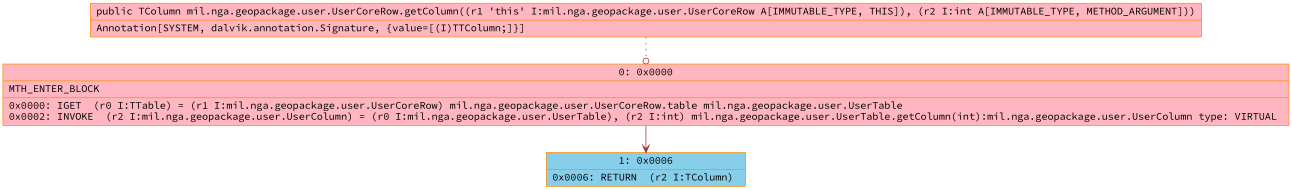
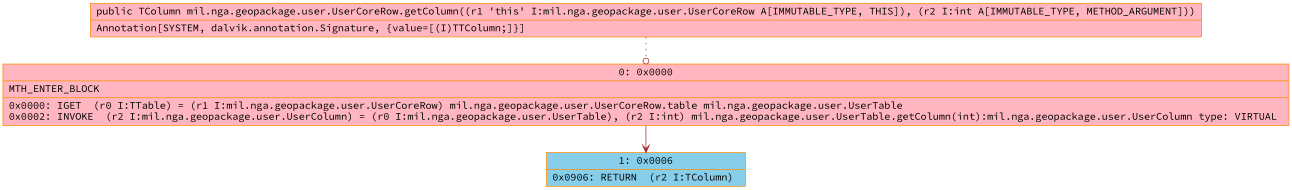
node "1: 0x0006": text "0x0006: RETURN  (r2 I:TColumn)" -> "0x0906: RETURN  (r2 I:TColumn)"
